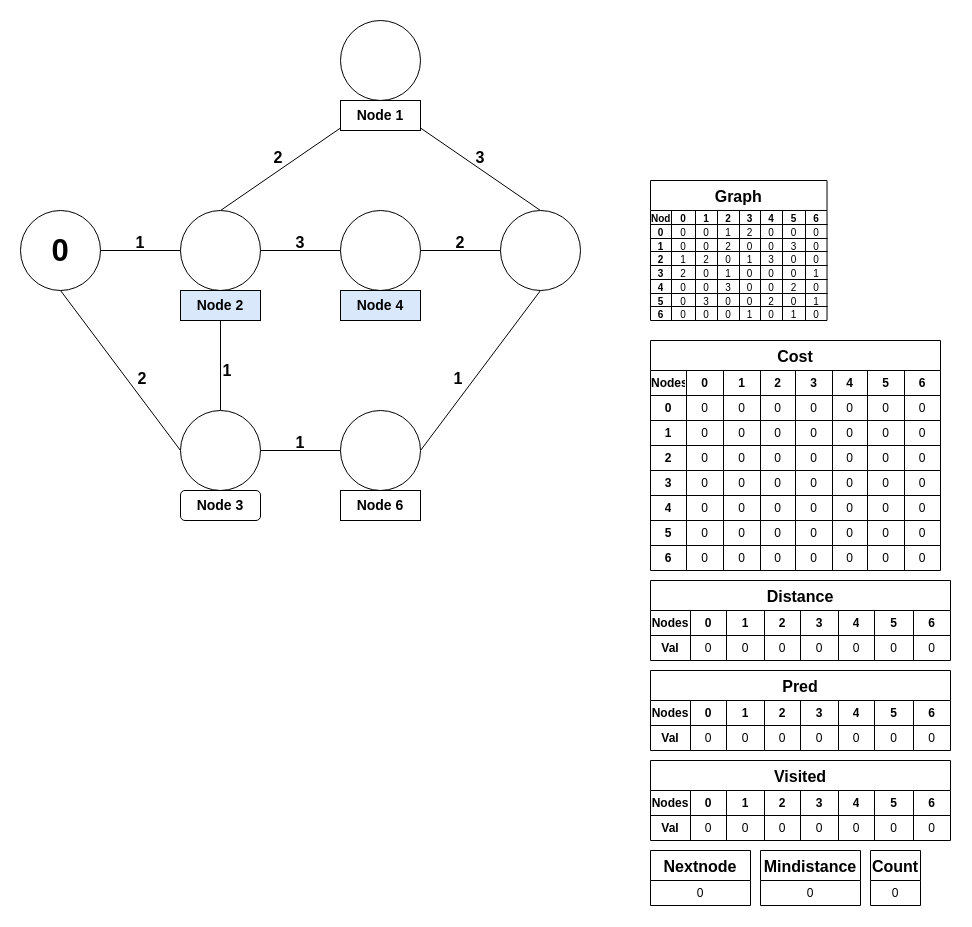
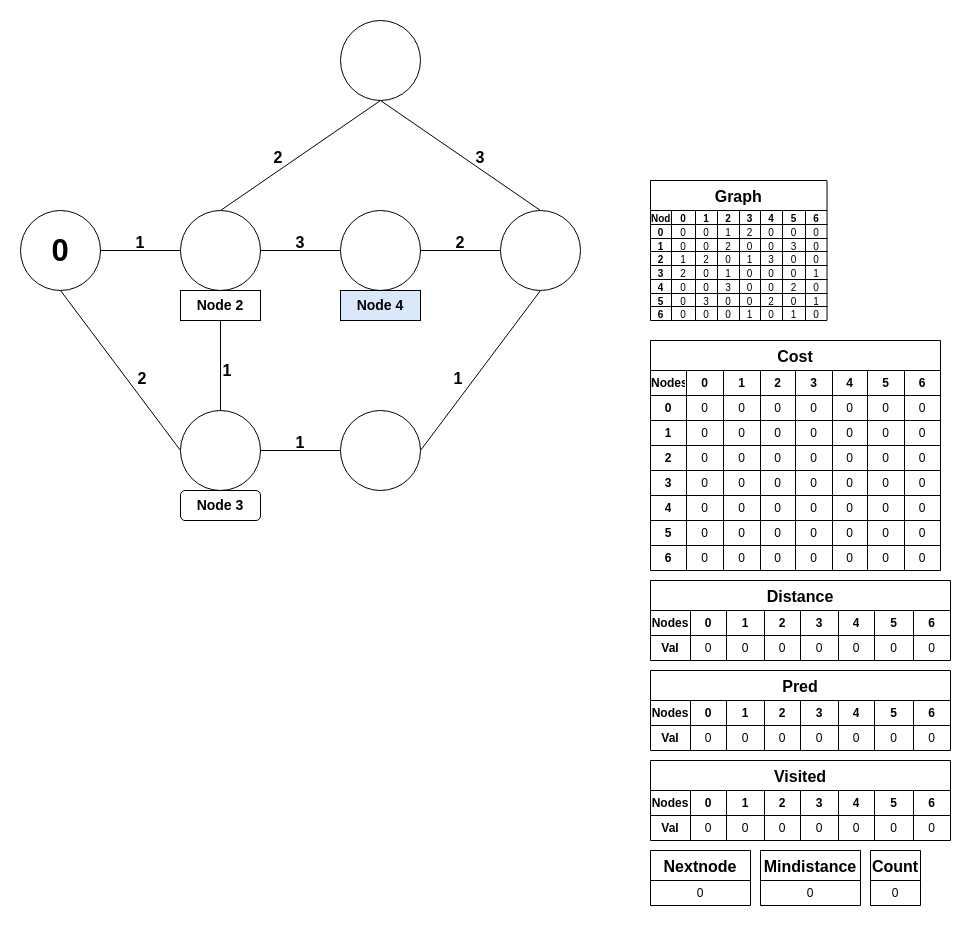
node "Node 1": removed
node "Node 2": fillcolor #dae8fc -> #ffffff
node "Node 6": removed
